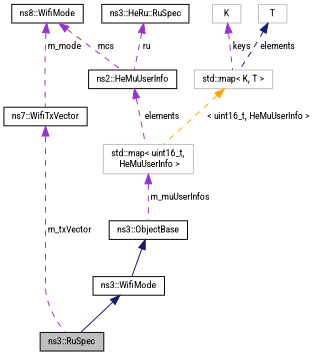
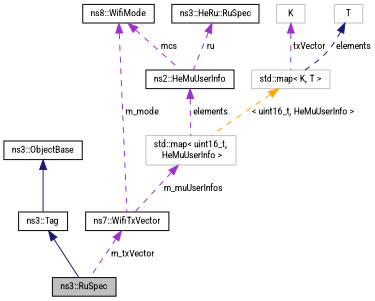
edge "std::map< K, T >" -> "K": label " keys" -> " txVector"
edge "ns3::ObjectBase" -> "std::map< uint16_t, HeMuUserInfo >": now "ns7::WifiTxVector" -> "std::map< uint16_t, HeMuUserInfo >"
node "ns3::WifiMode": label "ns3::WifiMode" -> "ns3::Tag"
